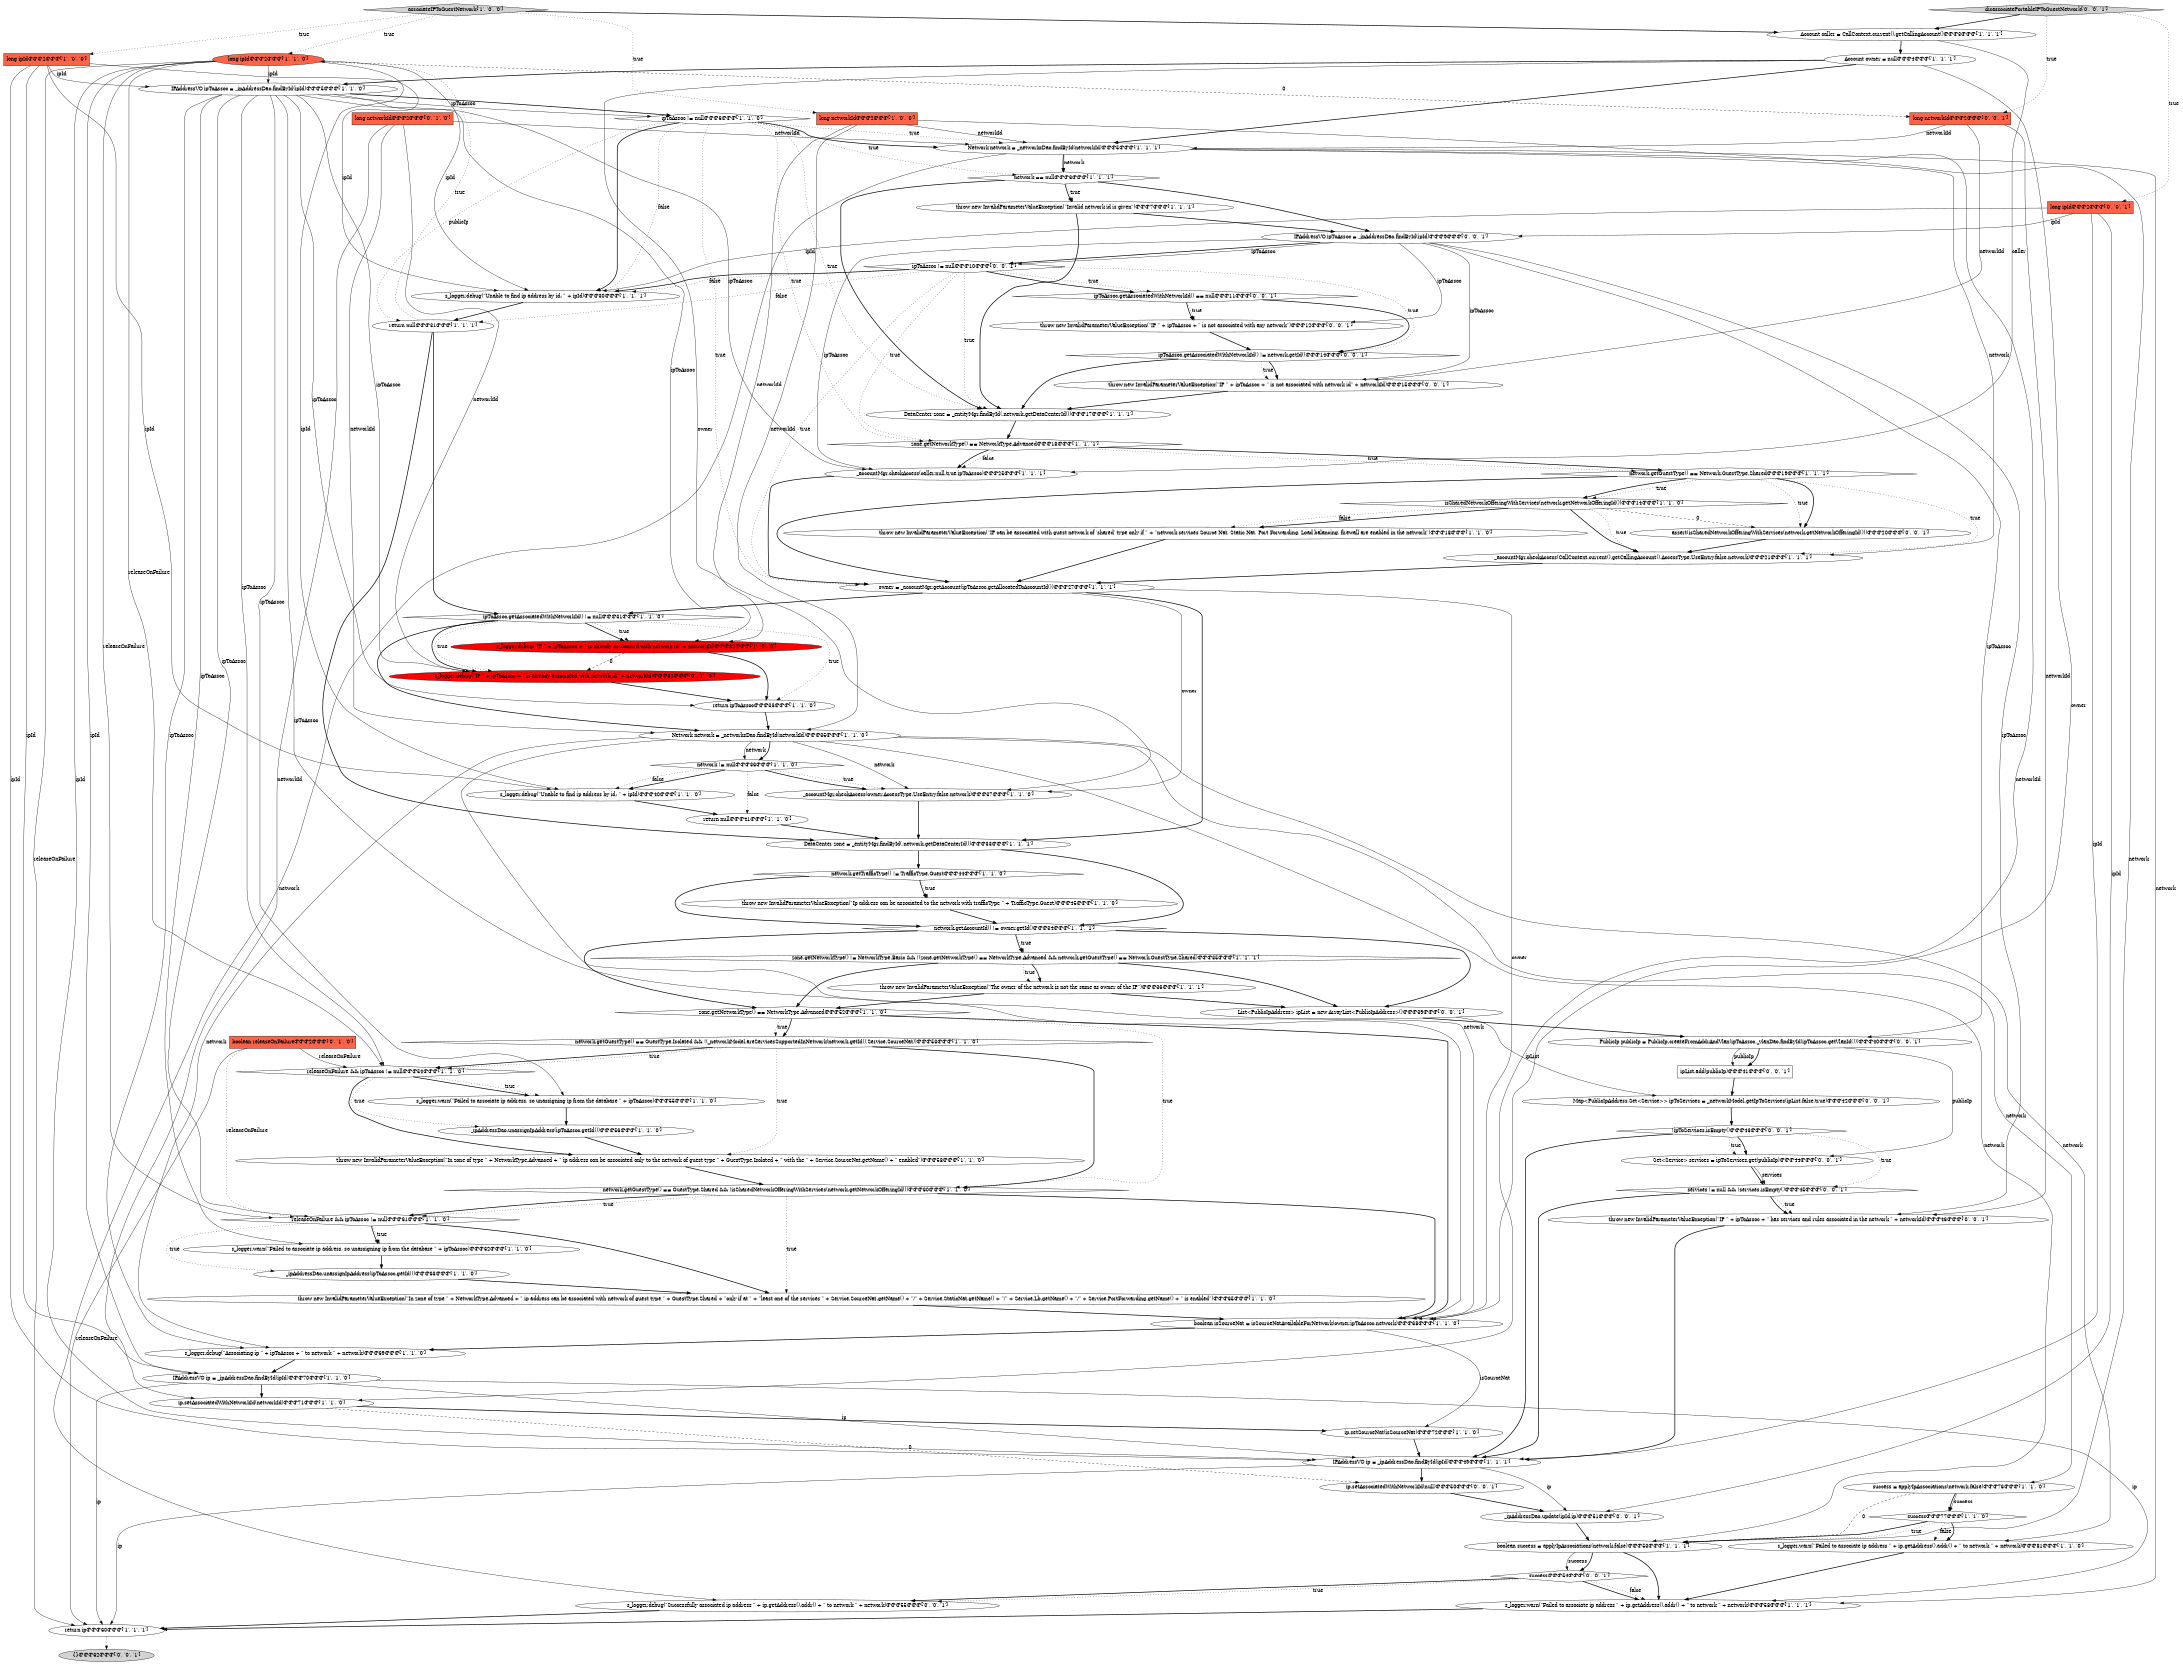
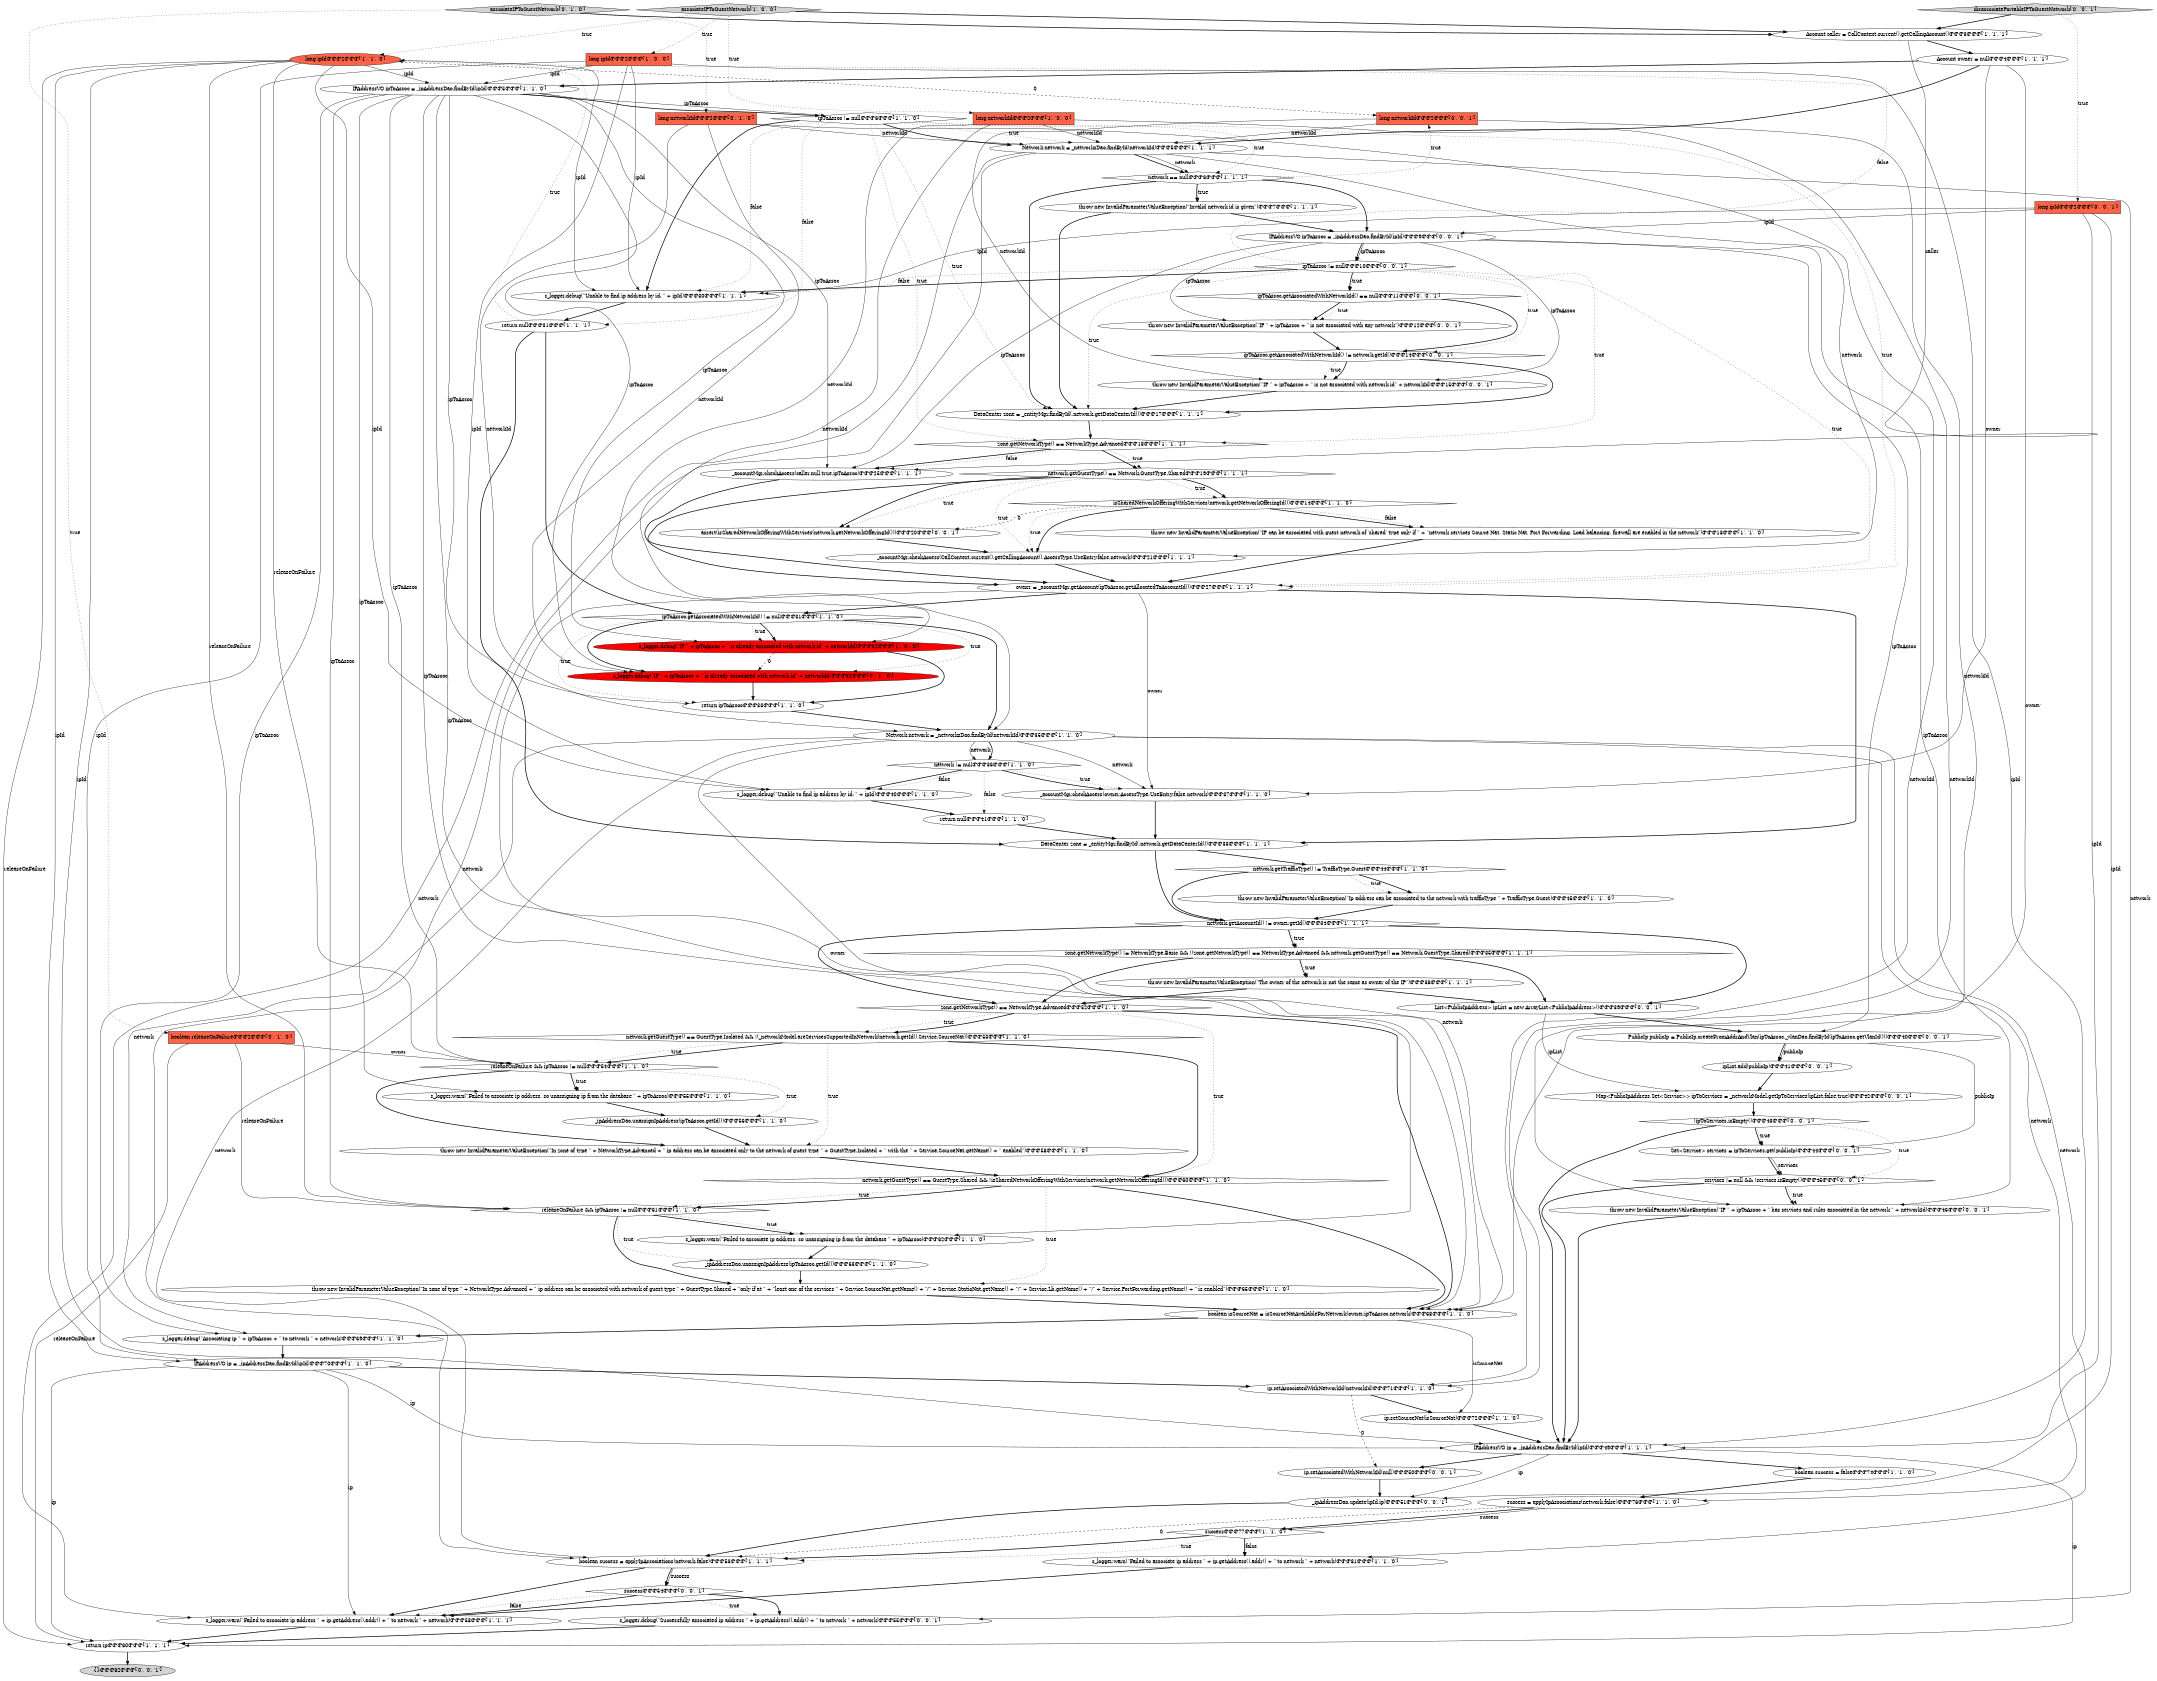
node "associateIPToGuestNetwork['0', '1', '0']": added
edge "disassociatePortableIPToGuestNetwork['0', '0', '1']" -> "long networkId@@@2@@@['0', '0', '1']": now "network == null@@@6@@@['1', '1', '1']" -> "long networkId@@@2@@@['0', '0', '1']"
edge "ipToAssoc != null@@@6@@@['1', '1', '0']" -> "return null@@@31@@@['1', '1', '1']": label "publicIp" -> "false"
edge "ipToAssoc != null@@@10@@@['0', '0', '1']" -> "return null@@@31@@@['1', '1', '1']": now "ipToAssoc != null@@@10@@@['0', '0', '1']" -> "long ipId@@@2@@@['1', '1', '0']"
edge "boolean releaseOnFailure@@@2@@@['0', '1', '0']" -> "releaseOnFailure && ipToAssoc != null@@@54@@@['1', '1', '0']": label "releaseOnFailure" -> "owner"
node "ipList.add(publicIp)@@@41@@@['0', '0', '1']": shape box -> ellipse
edge "boolean releaseOnFailure@@@2@@@['0', '1', '0']" -> "releaseOnFailure && ipToAssoc != null@@@61@@@['1', '1', '0']": style dotted -> solid
node "boolean success = false@@@74@@@['1', '1', '0']": added
edge "return ip@@@60@@@['1', '1', '1']" -> "{}@@@62@@@['0', '0', '1']": style dotted -> bold
